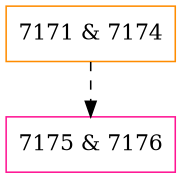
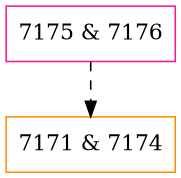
edge "7171 & 7174" -> "7175 & 7176": reversed
